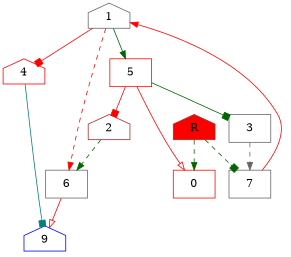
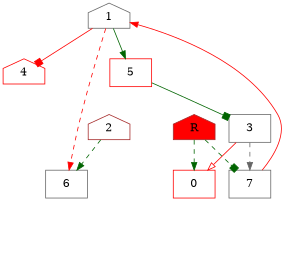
edge "5" -> "2": removed
edge "5" -> "0": now "3" -> "0"
node "9": removed
